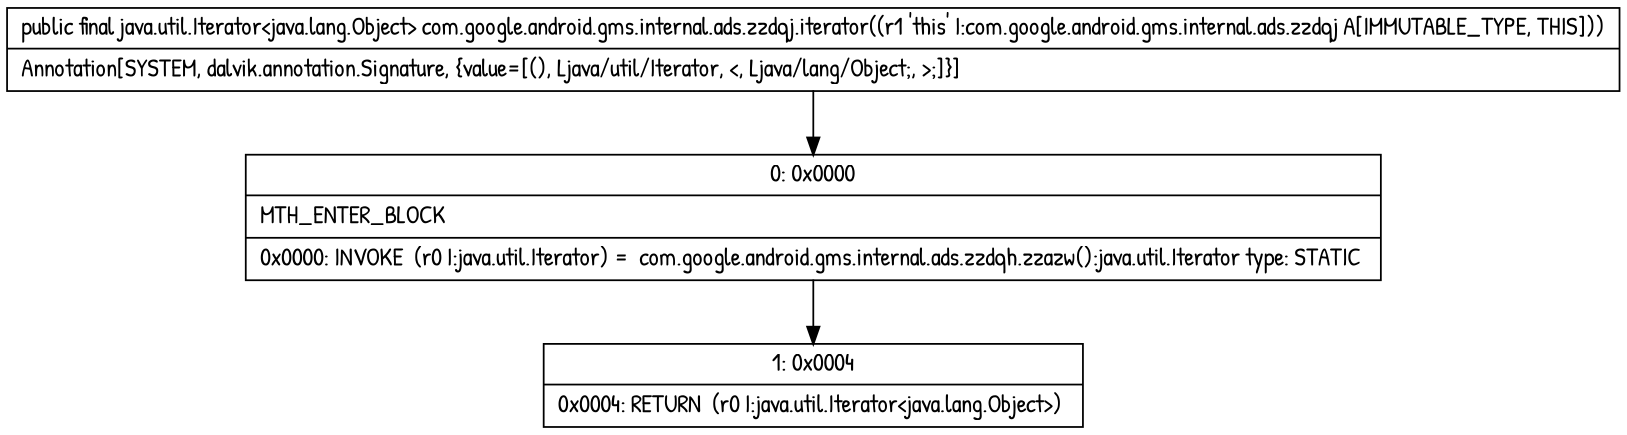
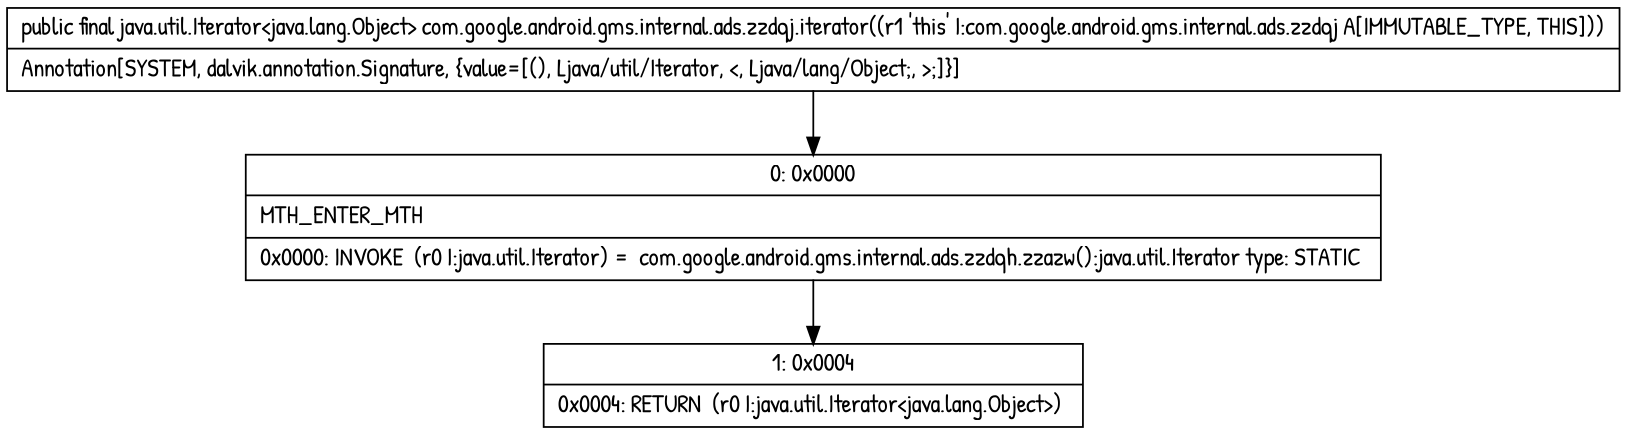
node "0: 0x0000": text "MTH_ENTER_BLOCK" -> "MTH_ENTER_MTH"
